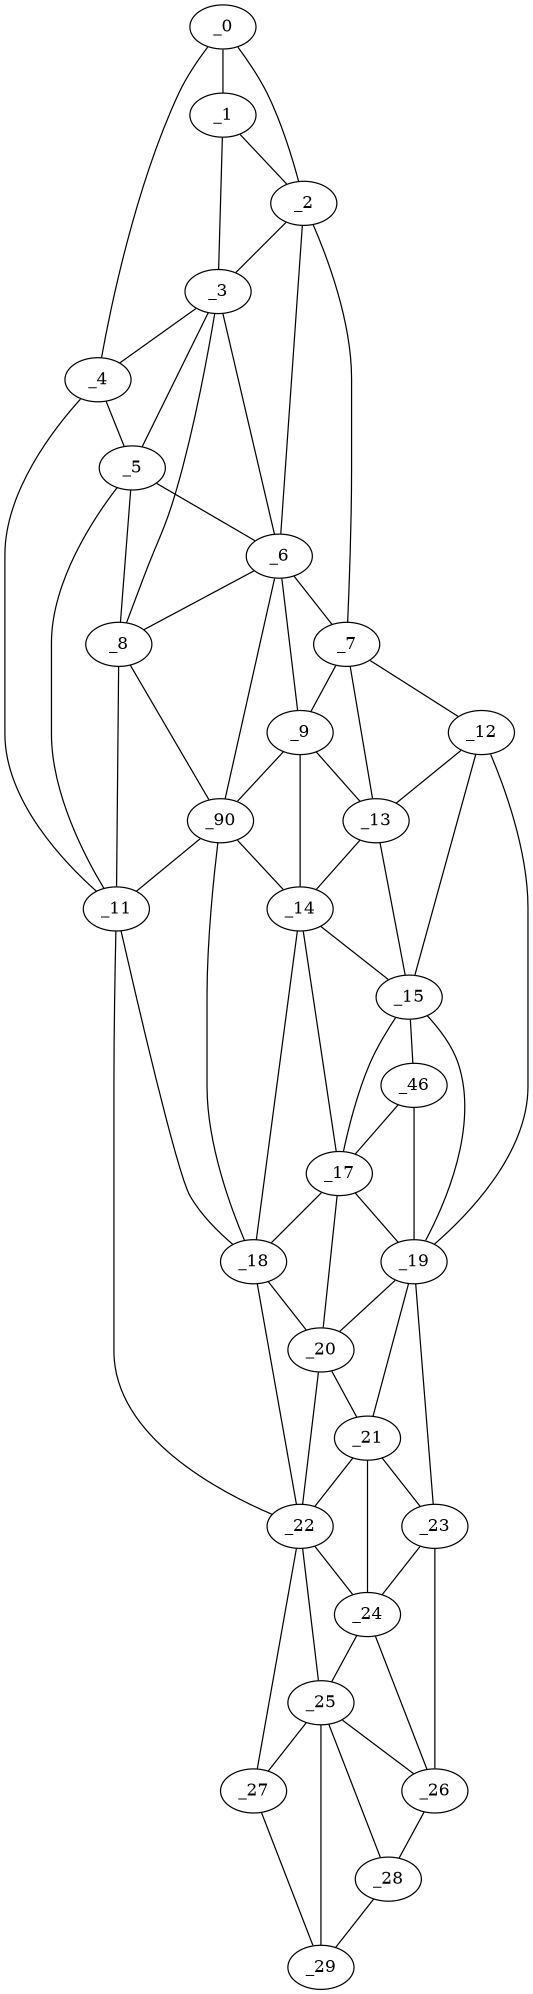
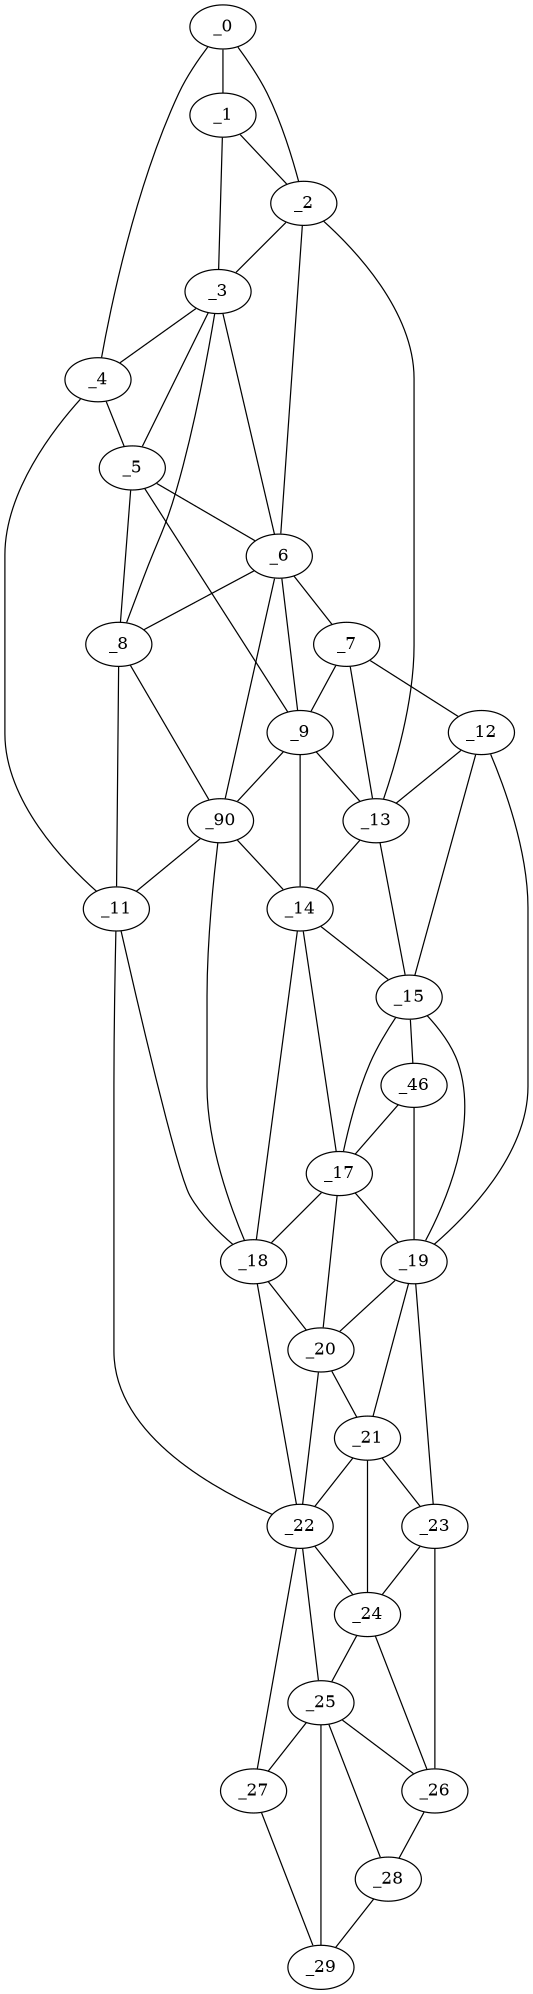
edge "_2" -- "_7": now "_2" -- "_13"
edge "_5" -- "_11": now "_5" -- "_9"
